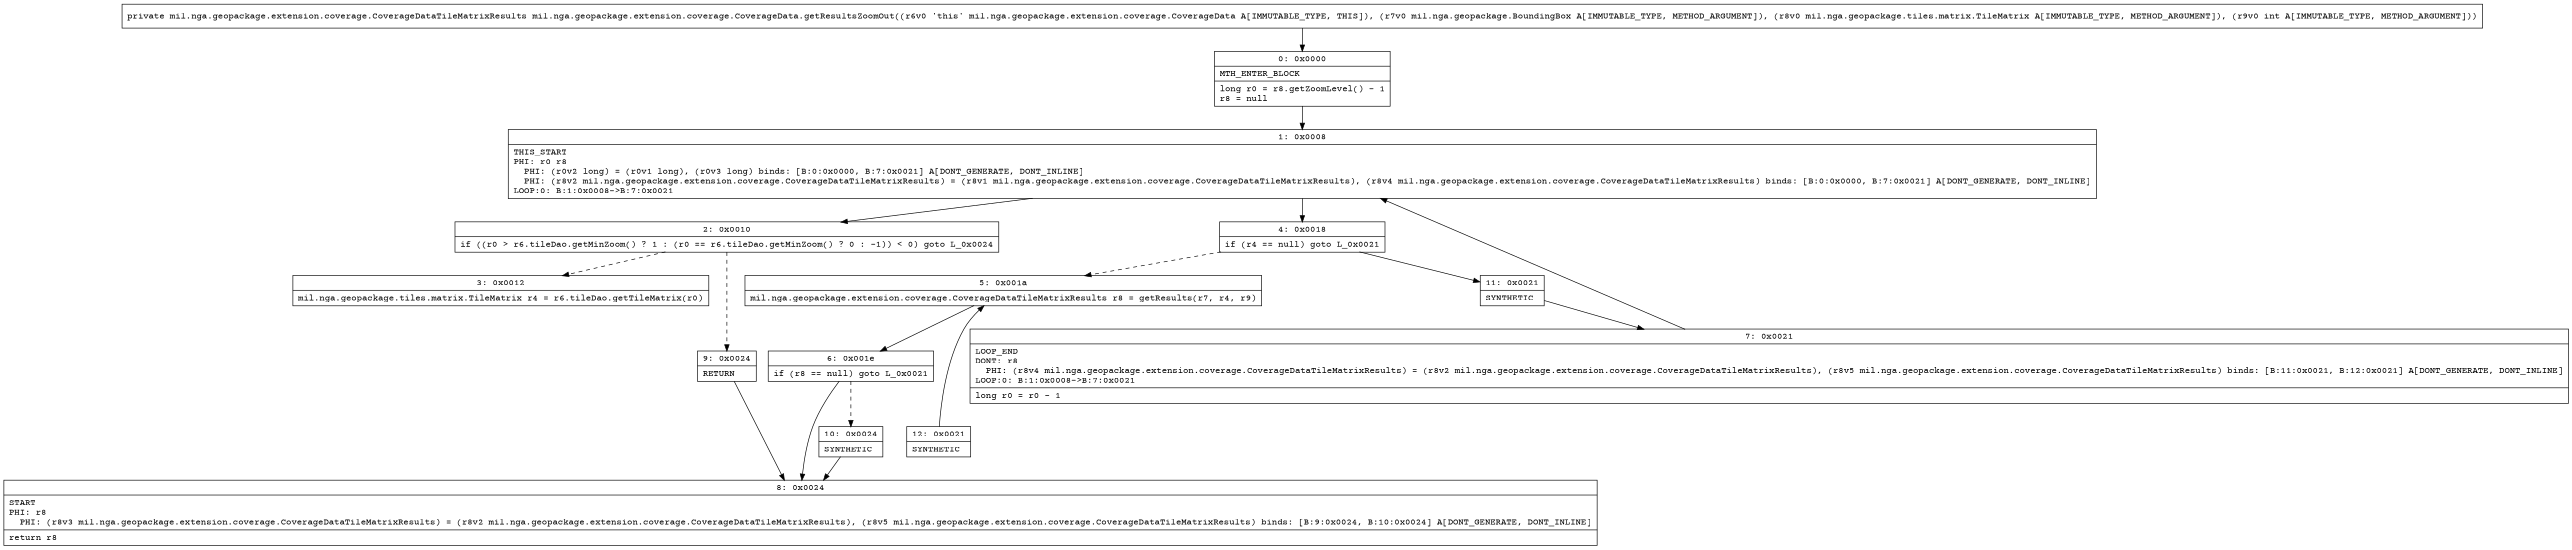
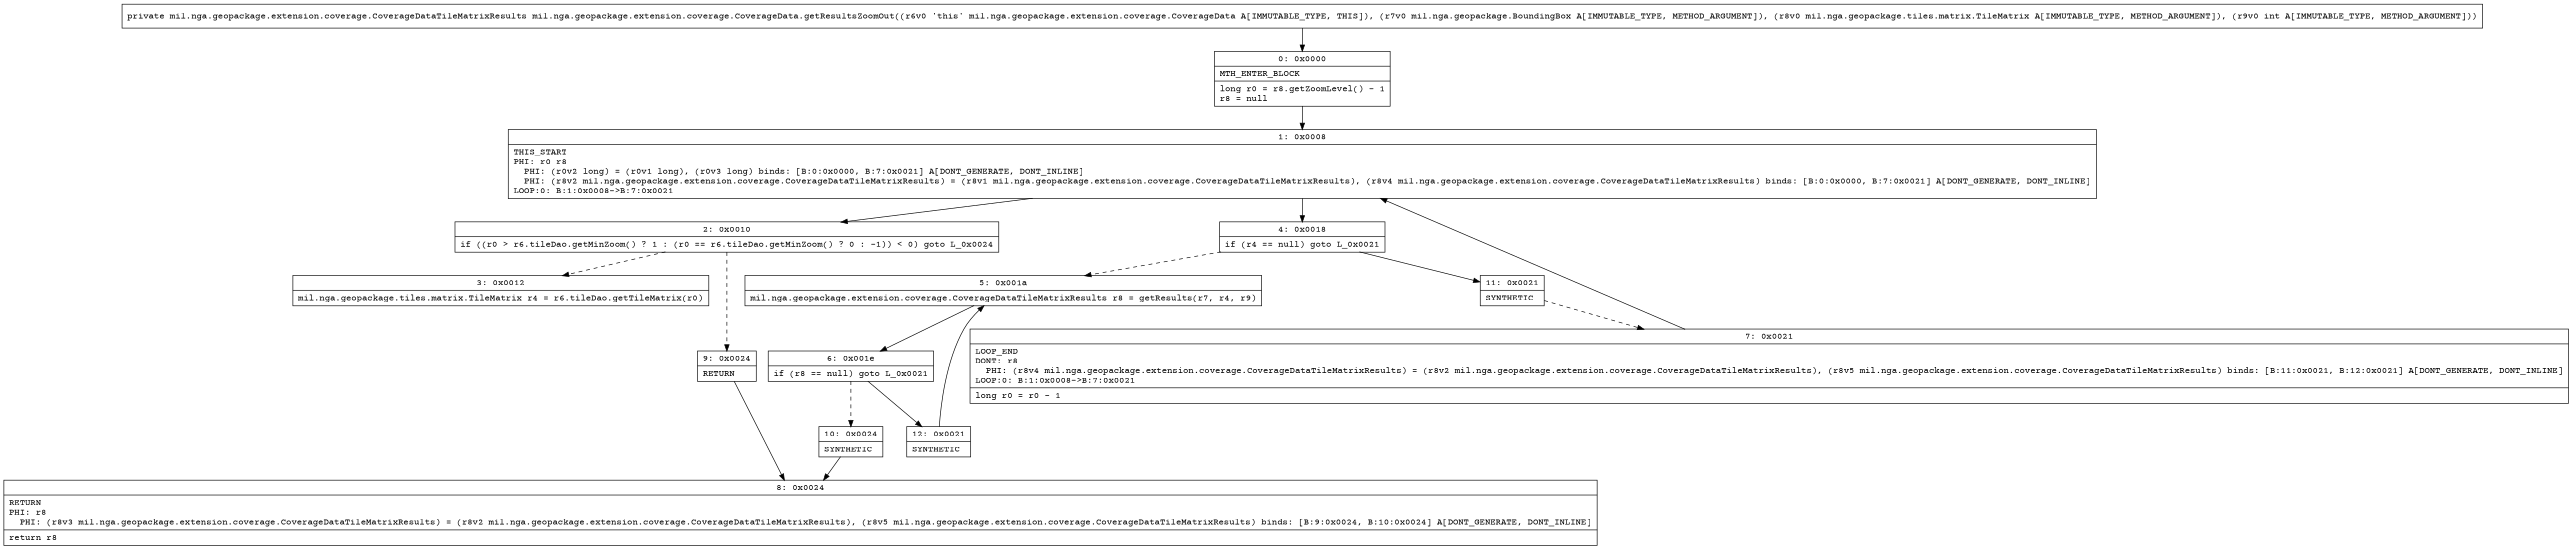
edge "11: 0x0021" -> "7: 0x0021": style solid -> dashed
edge "6: 0x001e" -> "8: 0x0024": now "6: 0x001e" -> "12: 0x0021"
node "8: 0x0024": text "START" -> "RETURN"
